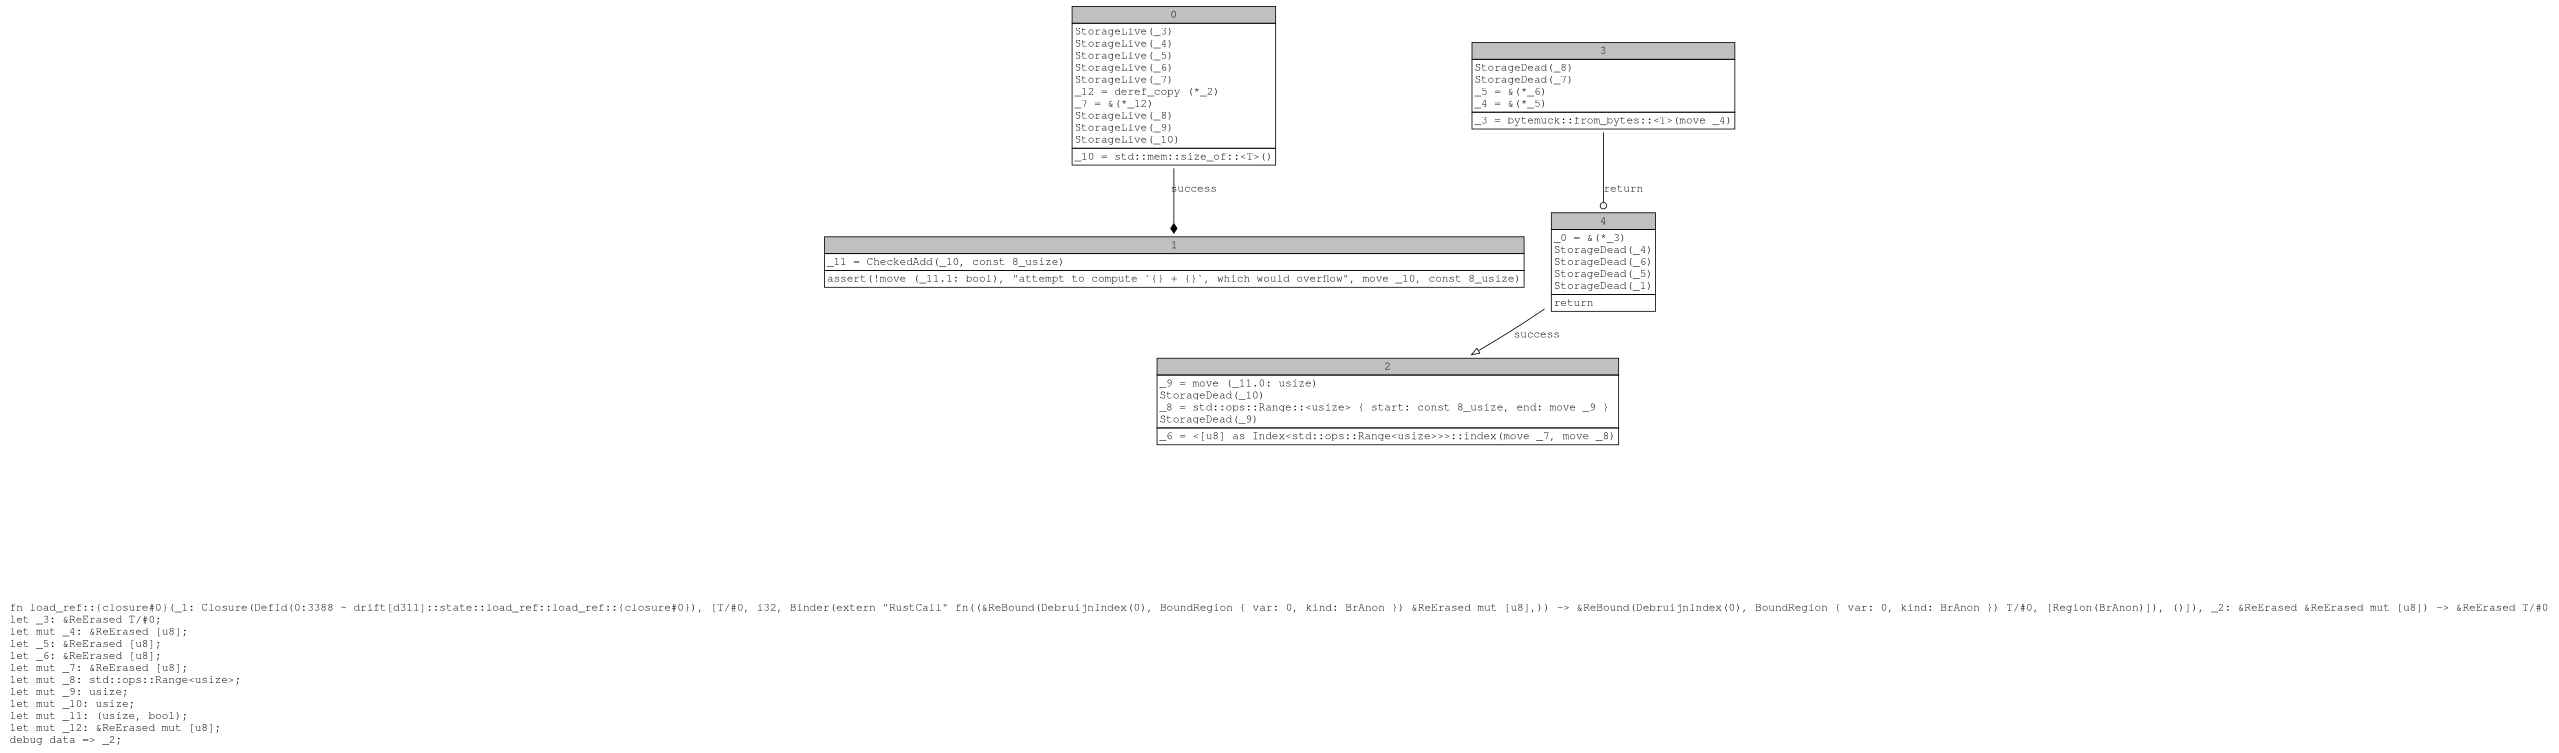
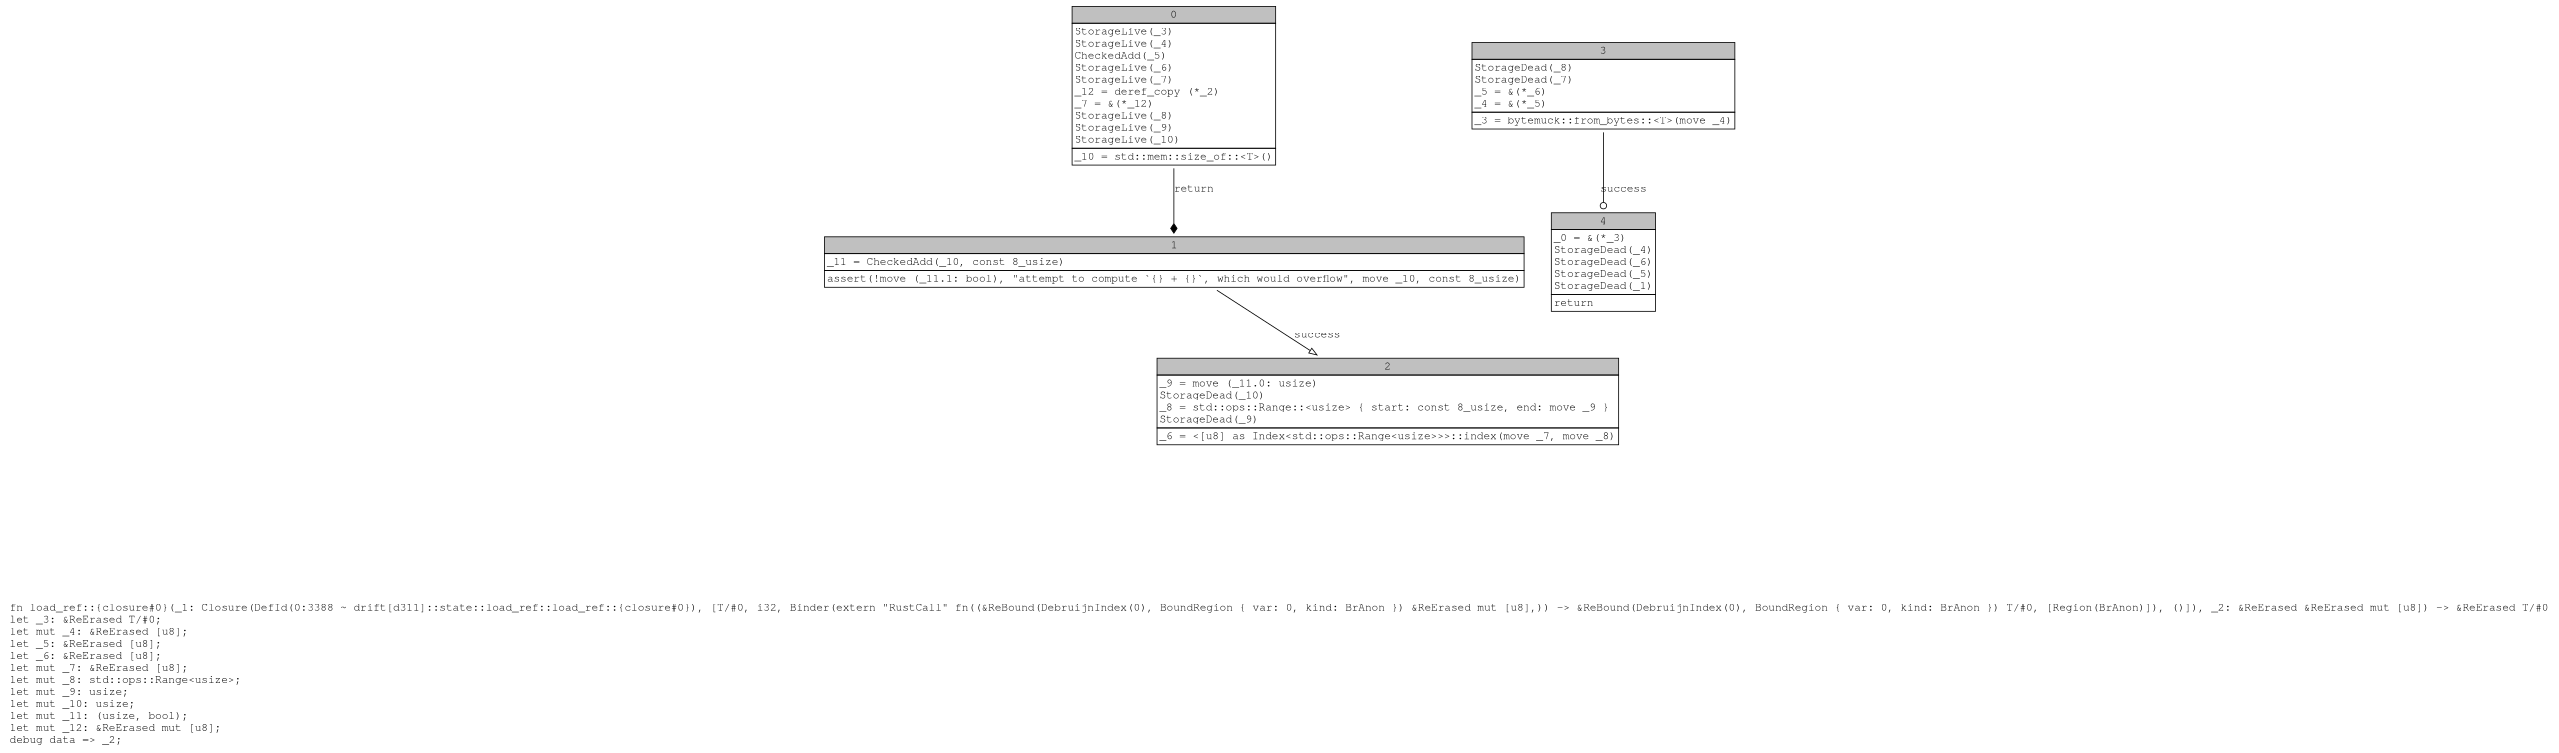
node "0": text "StorageLive(_5)" -> "CheckedAdd(_5)"
edge "0" -> "1": label "success" -> "return"
edge "3" -> "4": label "return" -> "success"
edge "4" -> "2": now "1" -> "2"
